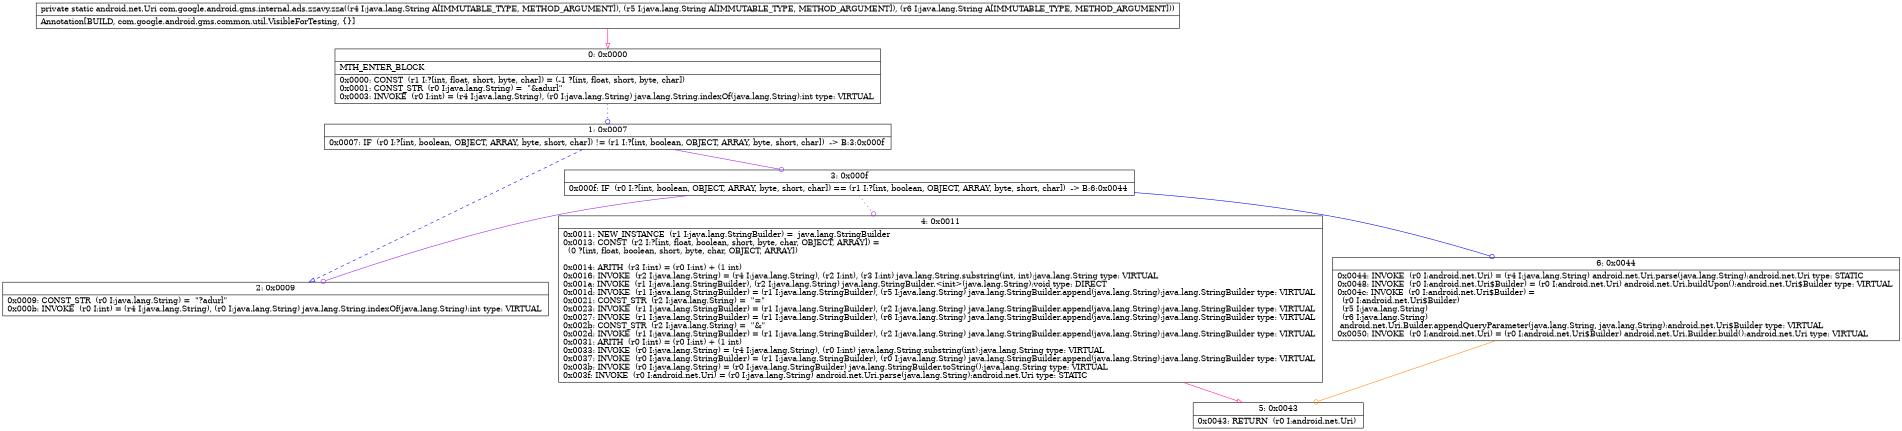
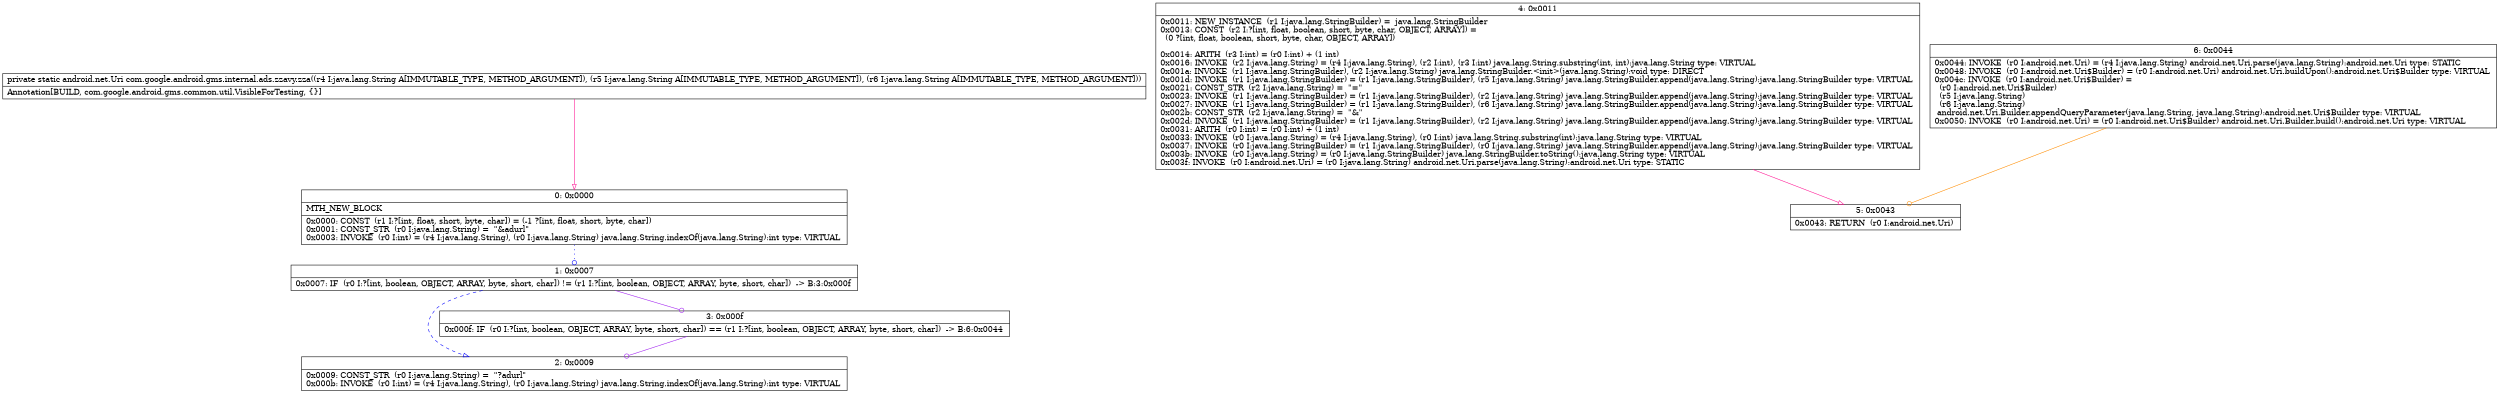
node "0: 0x0000": text "MTH_ENTER_BLOCK" -> "MTH_NEW_BLOCK"
edge "3: 0x000f" -> "4: 0x0011": removed
edge "3: 0x000f" -> "6: 0x0044": removed
